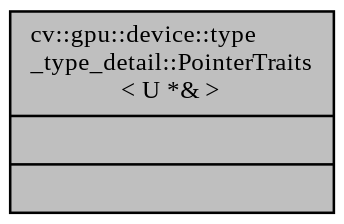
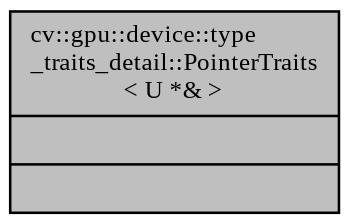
node "cv::gpu::device::type": text "_type_detail::PointerTraits" -> "_traits_detail::PointerTraits"
